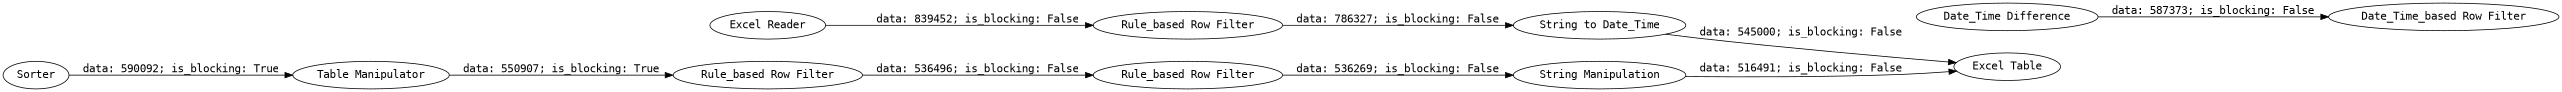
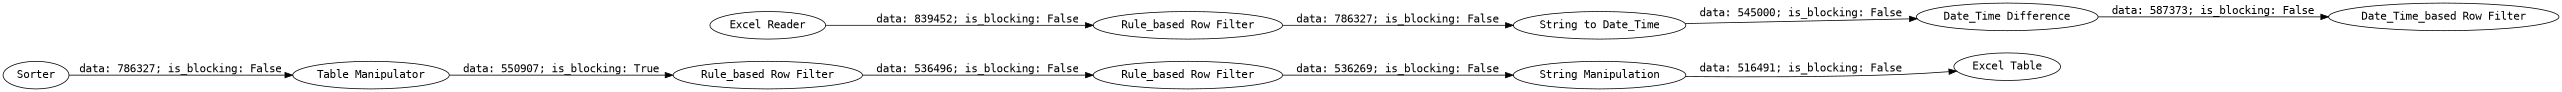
edge "String to Date_Time" -> "Excel Table": now "String to Date_Time" -> "Date_Time Difference"
edge "Sorter" -> "Table Manipulator": label "data: 590092; is_blocking: True" -> "data: 786327; is_blocking: False"
